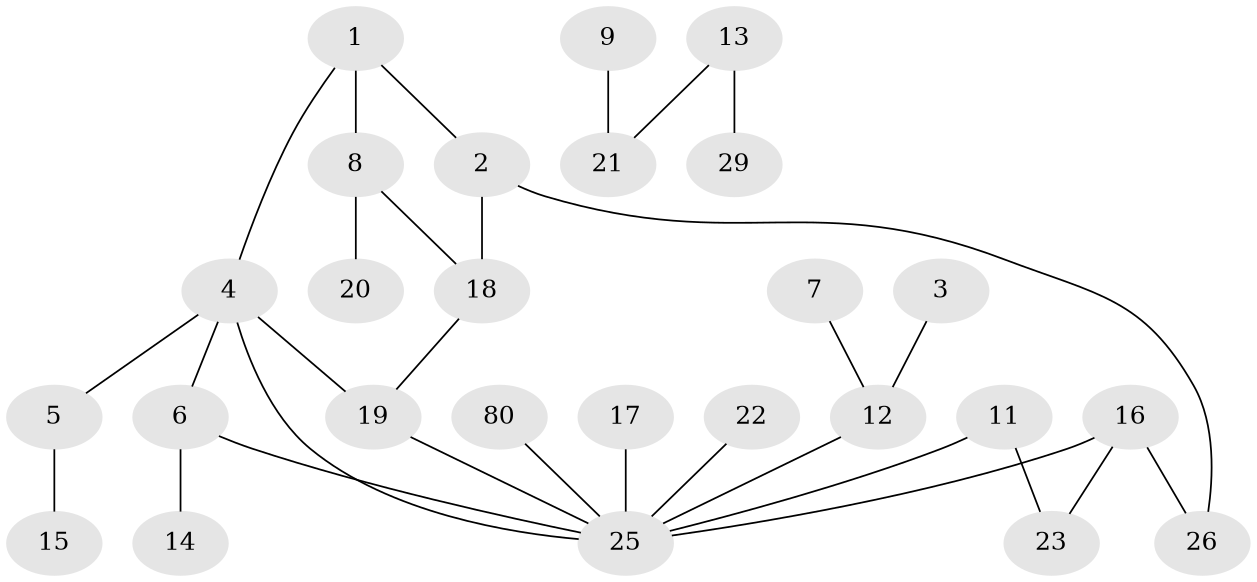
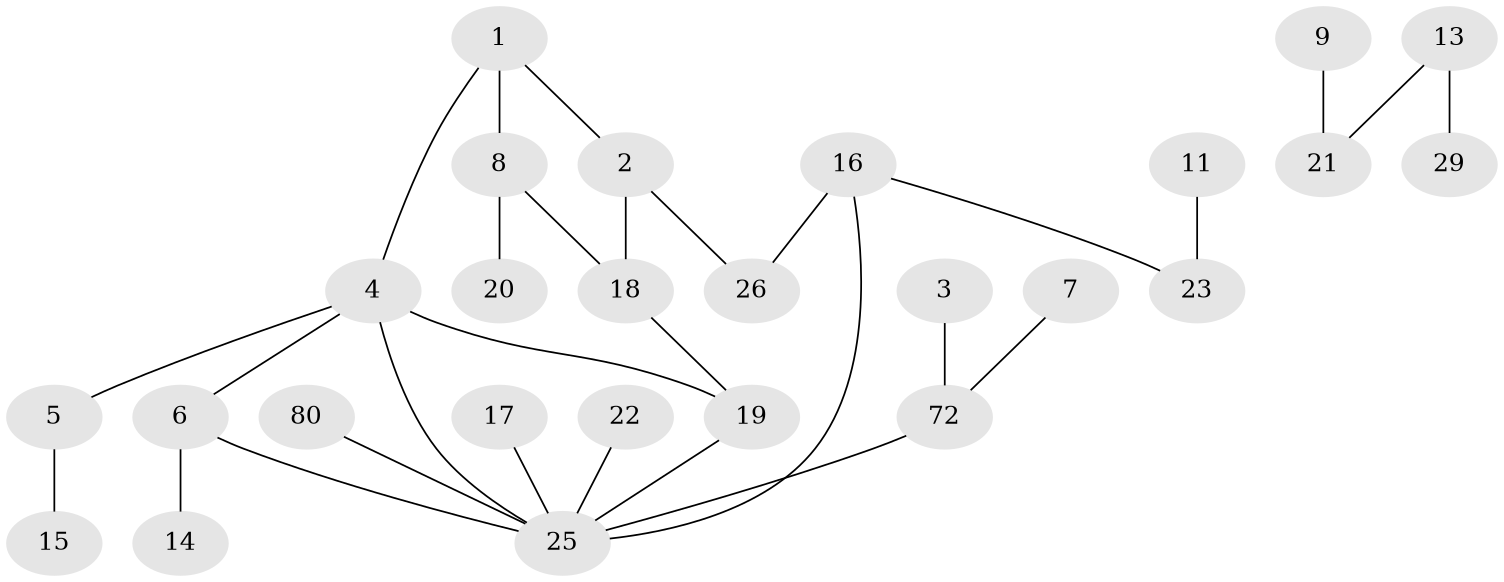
node "12": label "12" -> "72"
edge "11" -- "25": removed
